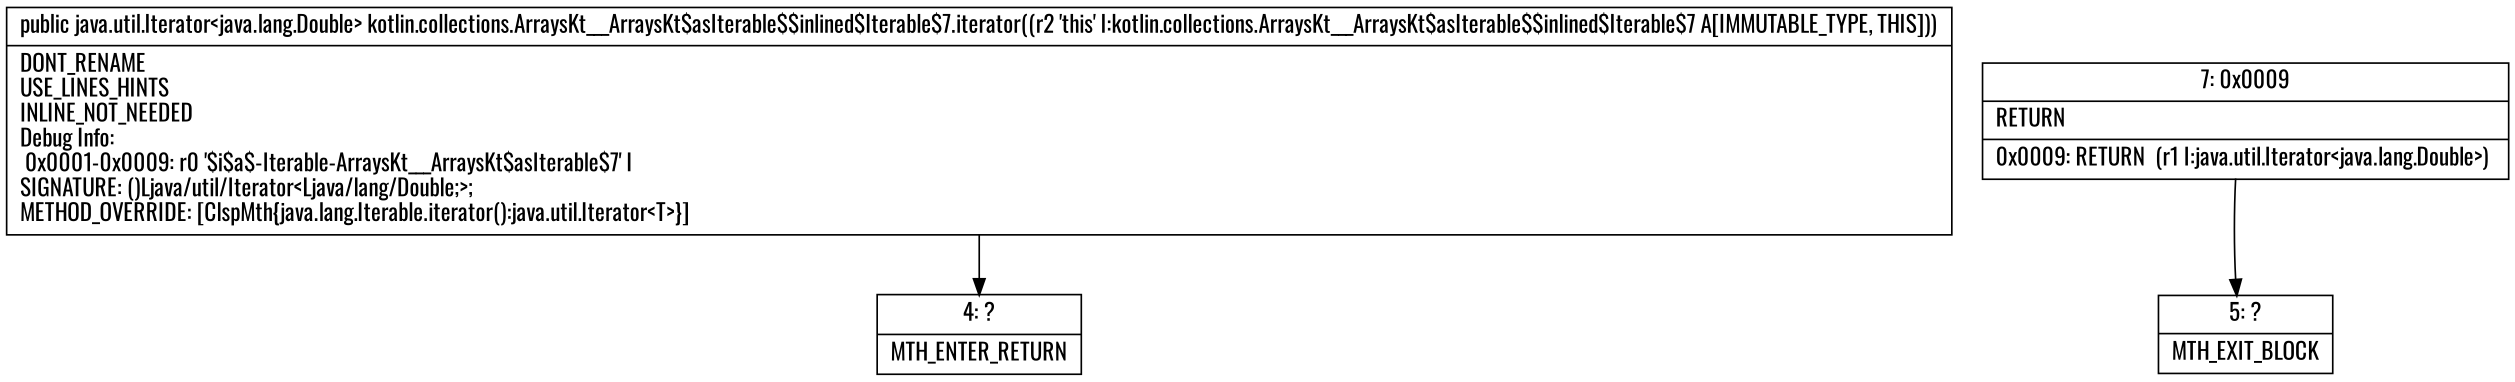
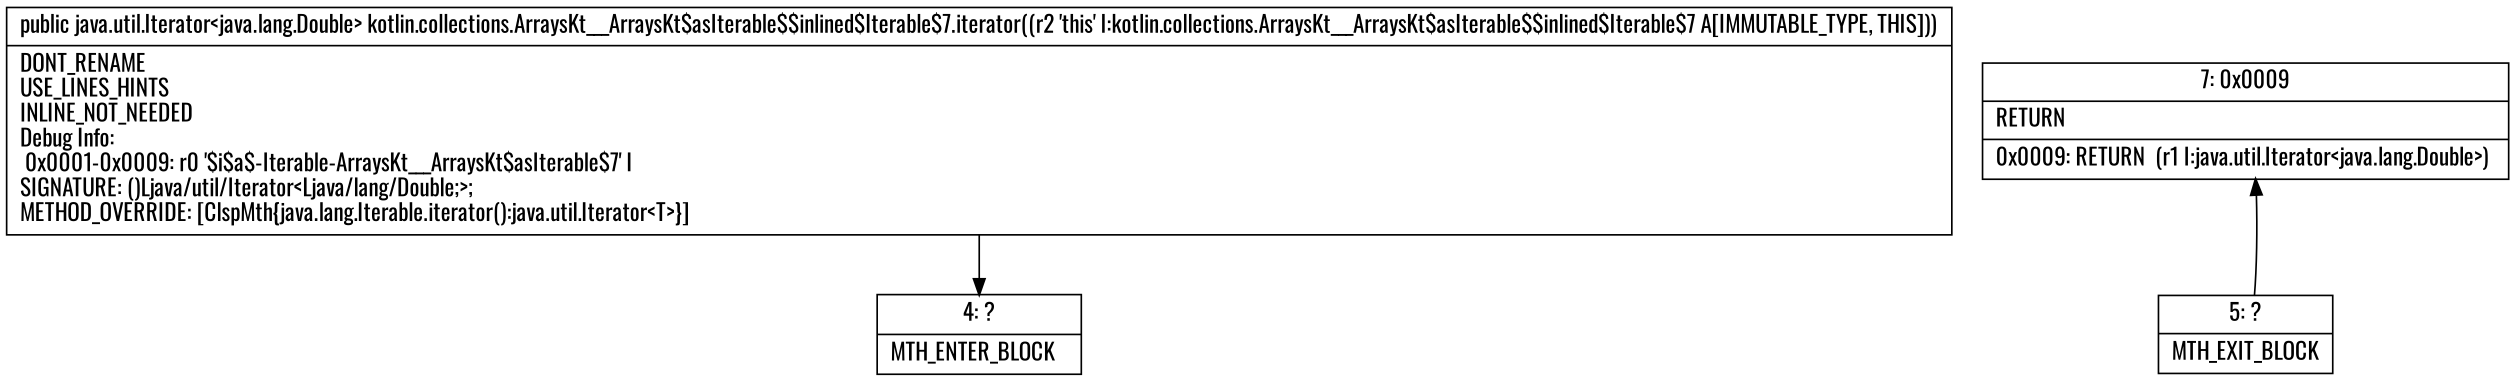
edge "7: 0x0009" -> "5: ?": reversed
node "4: ?": text "MTH_ENTER_RETURN" -> "MTH_ENTER_BLOCK"
